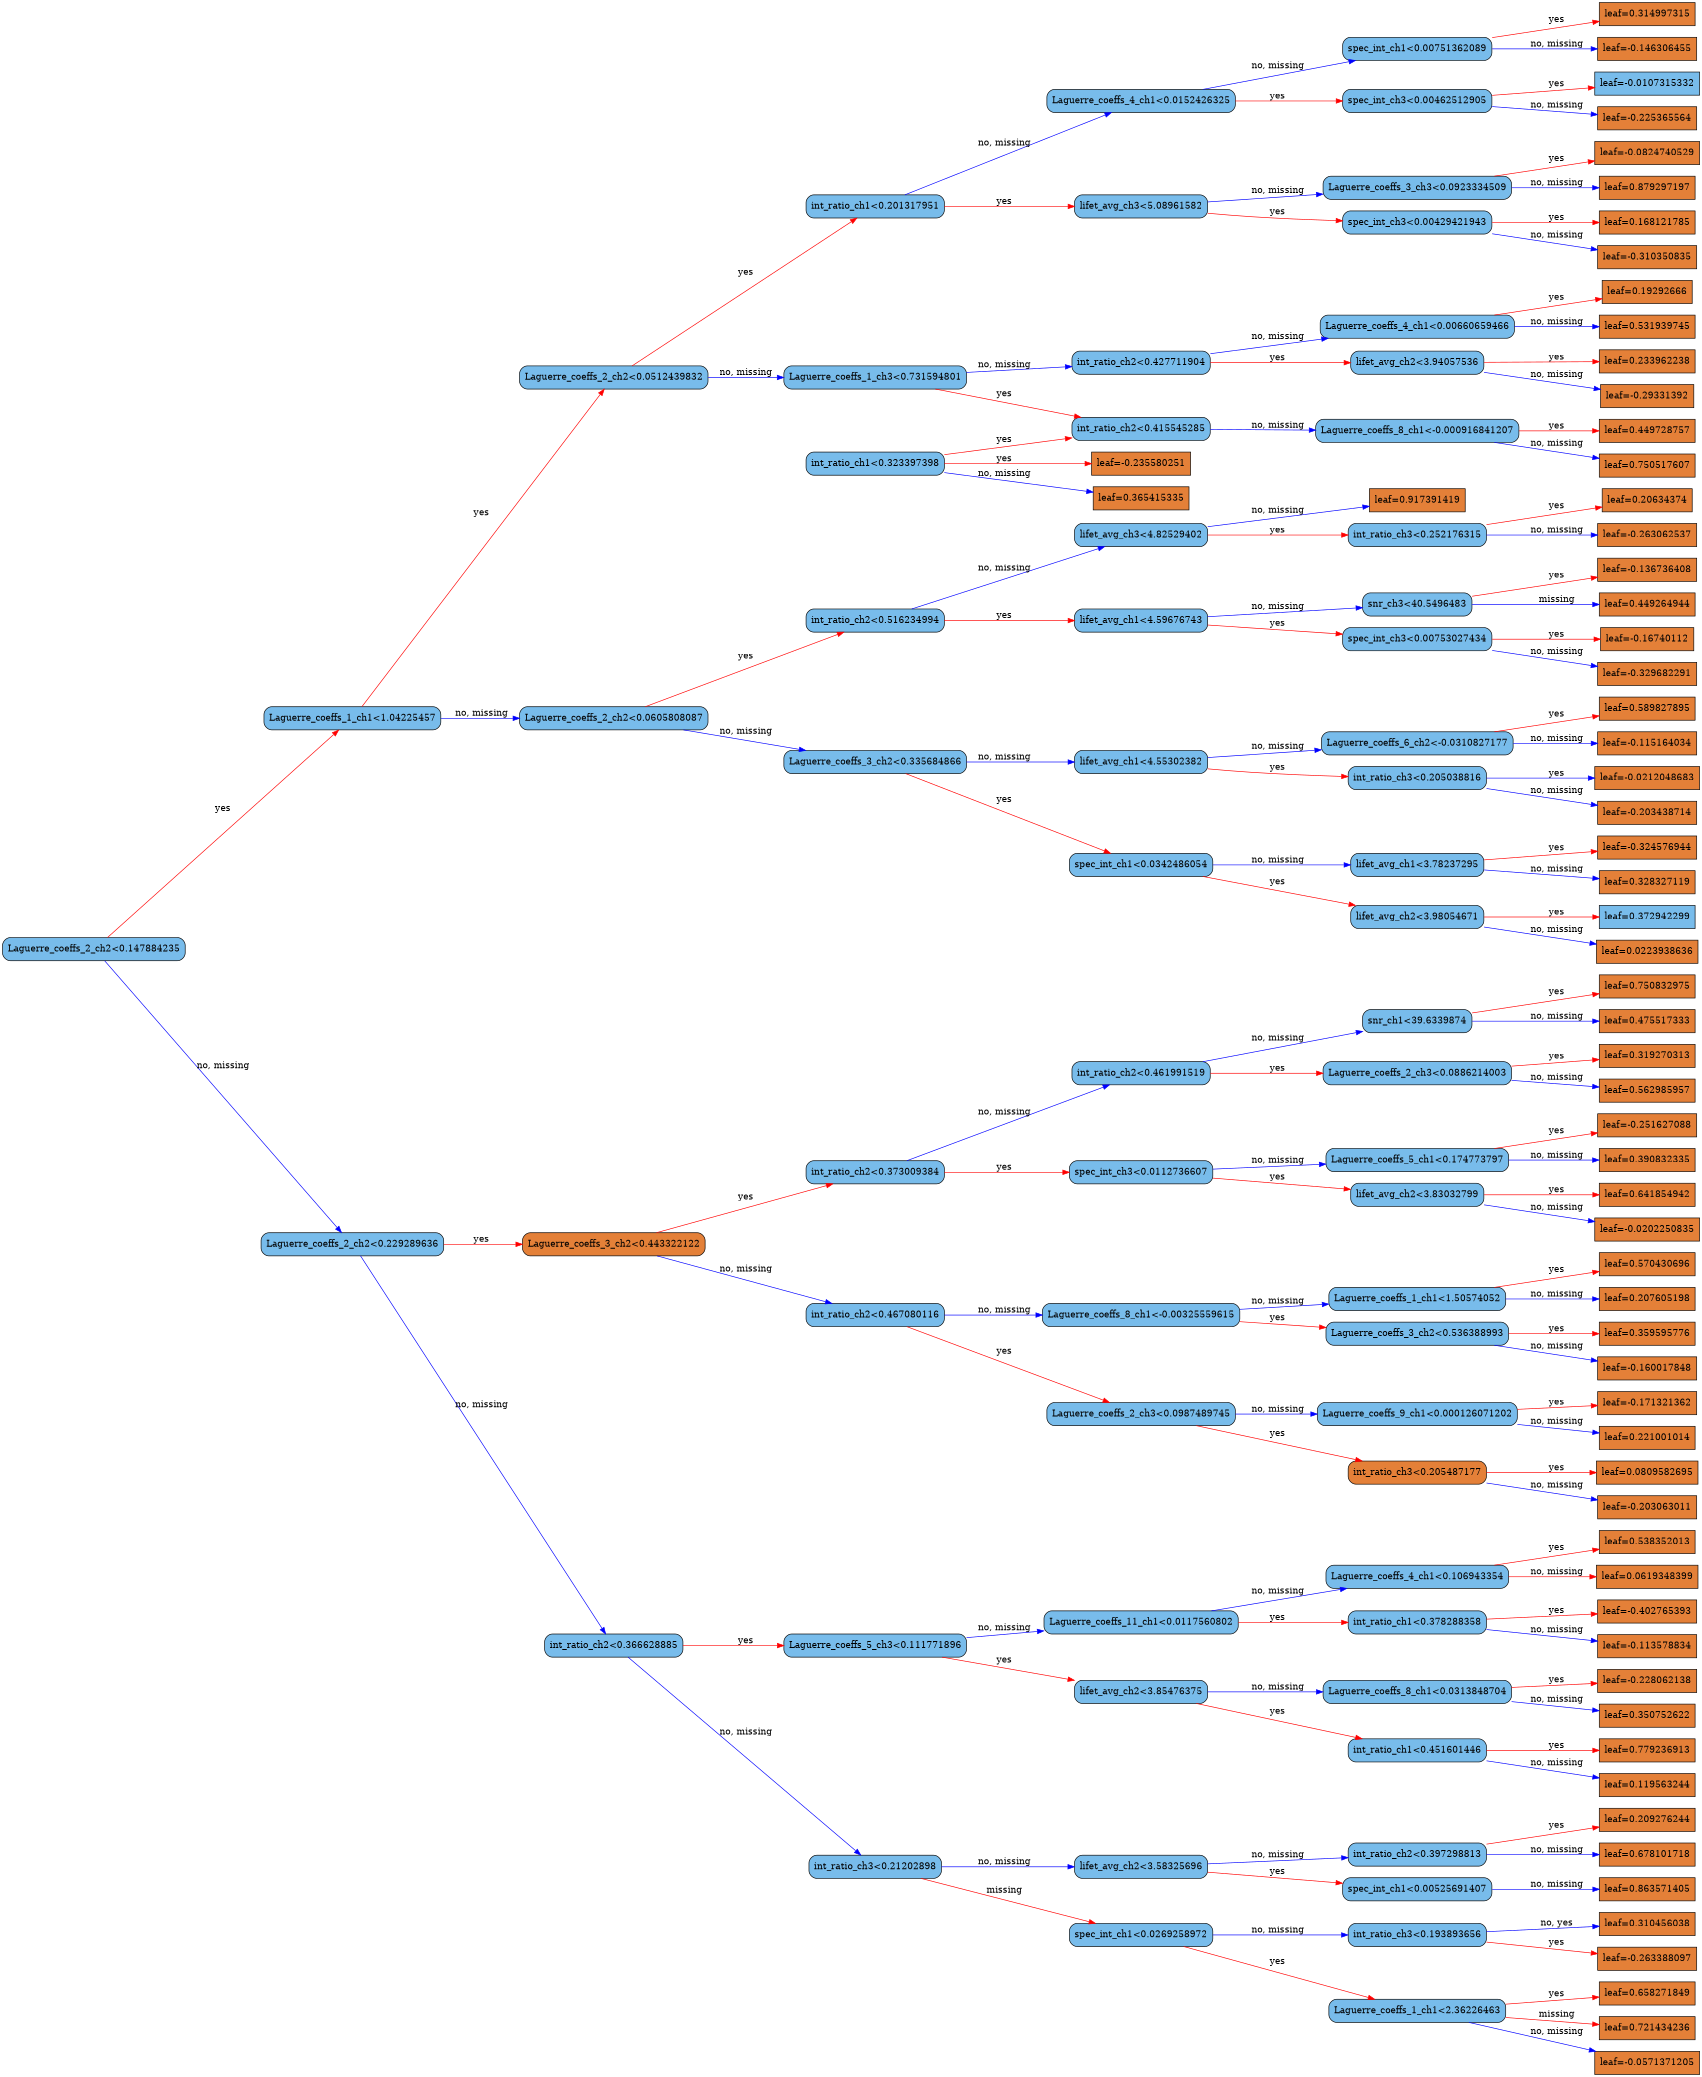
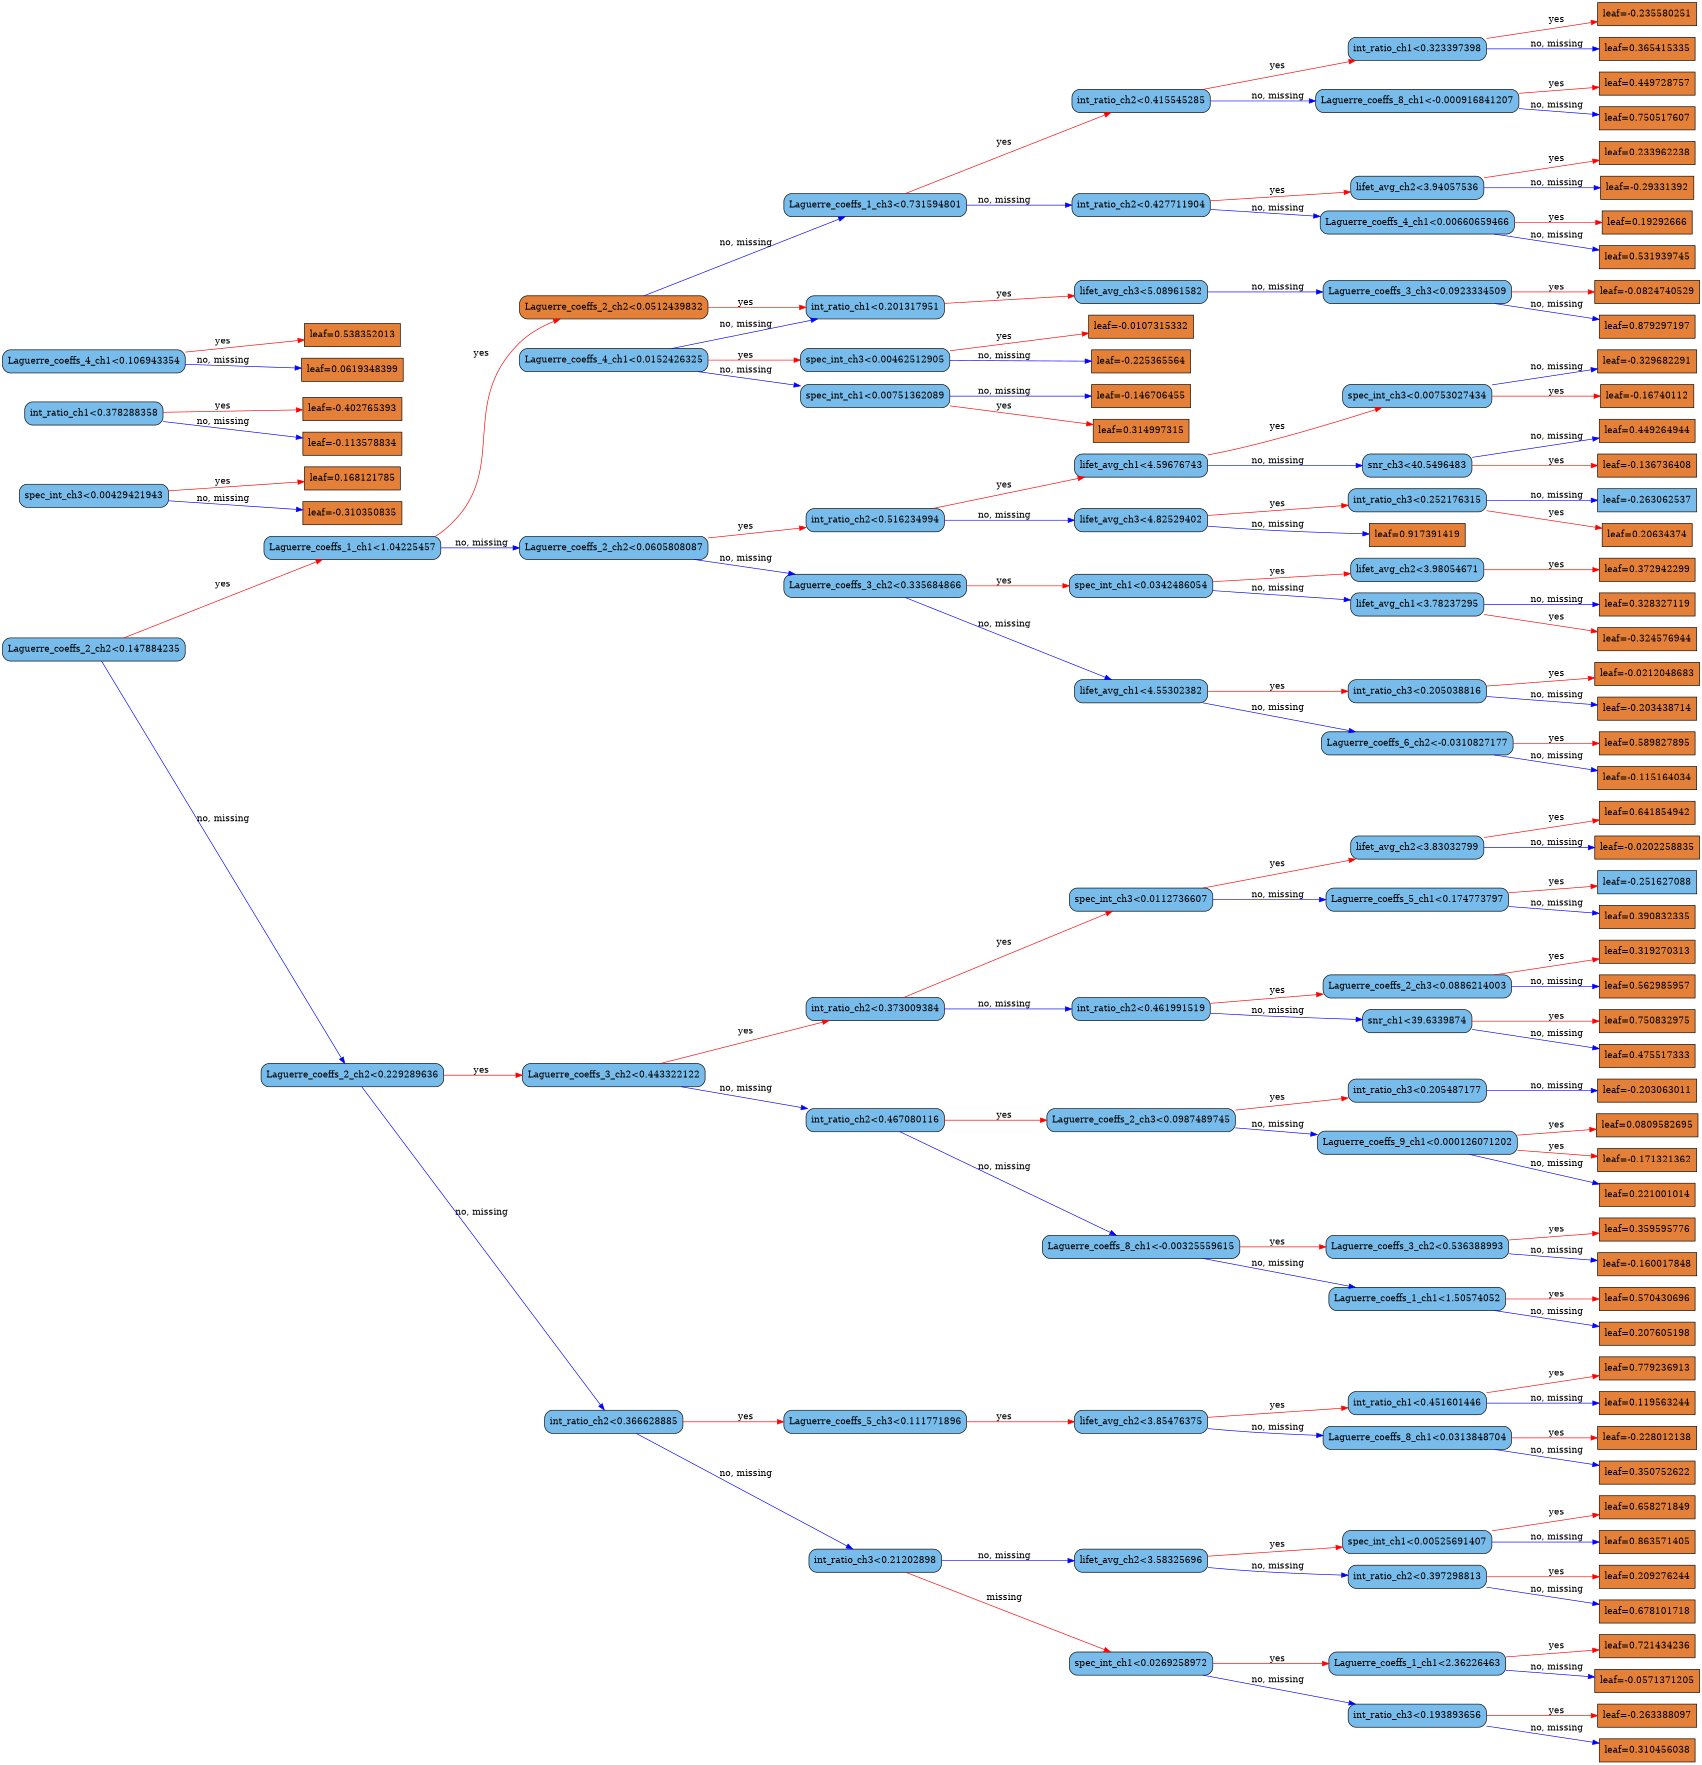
node "leaf=-0.146306455": label "leaf=-0.146306455" -> "leaf=-0.146706455"
node "leaf=-0.0107315332": fillcolor #78bceb -> #e48038
edge "int_ratio_ch1<0.201317951" -> "Laguerre_coeffs_4_ch1<0.0152426325": reversed
edge "lifet_avg_ch3<5.08961582" -> "spec_int_ch3<0.00429421943": removed, label "yes"
node "Laguerre_coeffs_2_ch2<0.0512439832": fillcolor #78bceb -> #e48038
edge "int_ratio_ch1<0.323397398" -> "int_ratio_ch2<0.415545285": reversed
node "leaf=-0.263062537": fillcolor #e48038 -> #78bceb
edge "snr_ch3<40.5496483" -> "leaf=0.449264944": label "missing" -> "no, missing"
edge "int_ratio_ch3<0.205038816" -> "leaf=-0.0212048683": color #0000ff -> #ff0000
node "leaf=0.372942299": fillcolor #78bceb -> #e48038
node "leaf=0.0223938636": removed
node "leaf=-0.251627088": fillcolor #e48038 -> #78bceb
node "leaf=-0.0202250835": label "leaf=-0.0202250835" -> "leaf=-0.0202258835"
node "Laguerre_coeffs_3_ch2<0.443322122": fillcolor #e48038 -> #78bceb
node "int_ratio_ch3<0.205487177": fillcolor #e48038 -> #78bceb
edge "int_ratio_ch3<0.205487177" -> "leaf=0.0809582695": now "Laguerre_coeffs_9_ch1<0.000126071202" -> "leaf=0.0809582695"
edge "Laguerre_coeffs_4_ch1<0.106943354" -> "leaf=0.0619348399": color #ff0000 -> #0000ff
node "Laguerre_coeffs_11_ch1<0.0117560802": removed
node "leaf=-0.228062138": label "leaf=-0.228062138" -> "leaf=-0.228012138"
edge "int_ratio_ch3<0.193893656" -> "leaf=0.310456038": label "no, yes" -> "no, missing"
edge "Laguerre_coeffs_1_ch1<2.36226463" -> "leaf=0.658271849": now "spec_int_ch1<0.00525691407" -> "leaf=0.658271849"
edge "Laguerre_coeffs_1_ch1<2.36226463" -> "leaf=0.721434236": label "missing" -> "yes"
